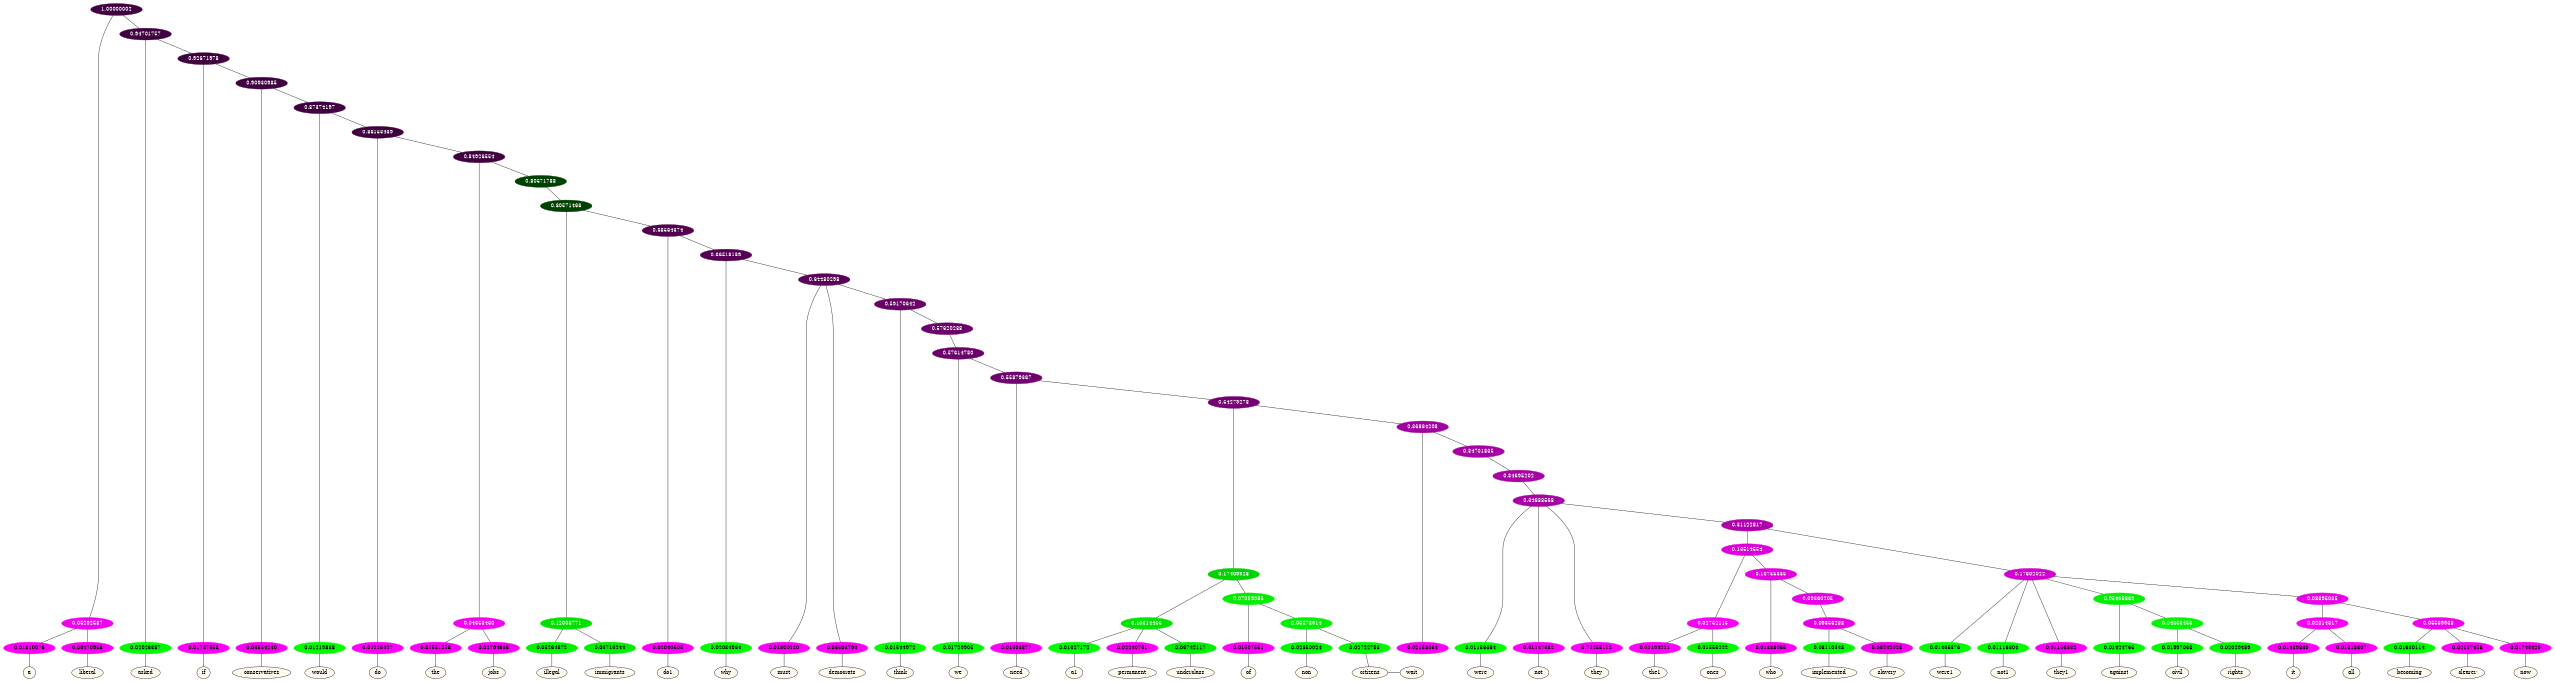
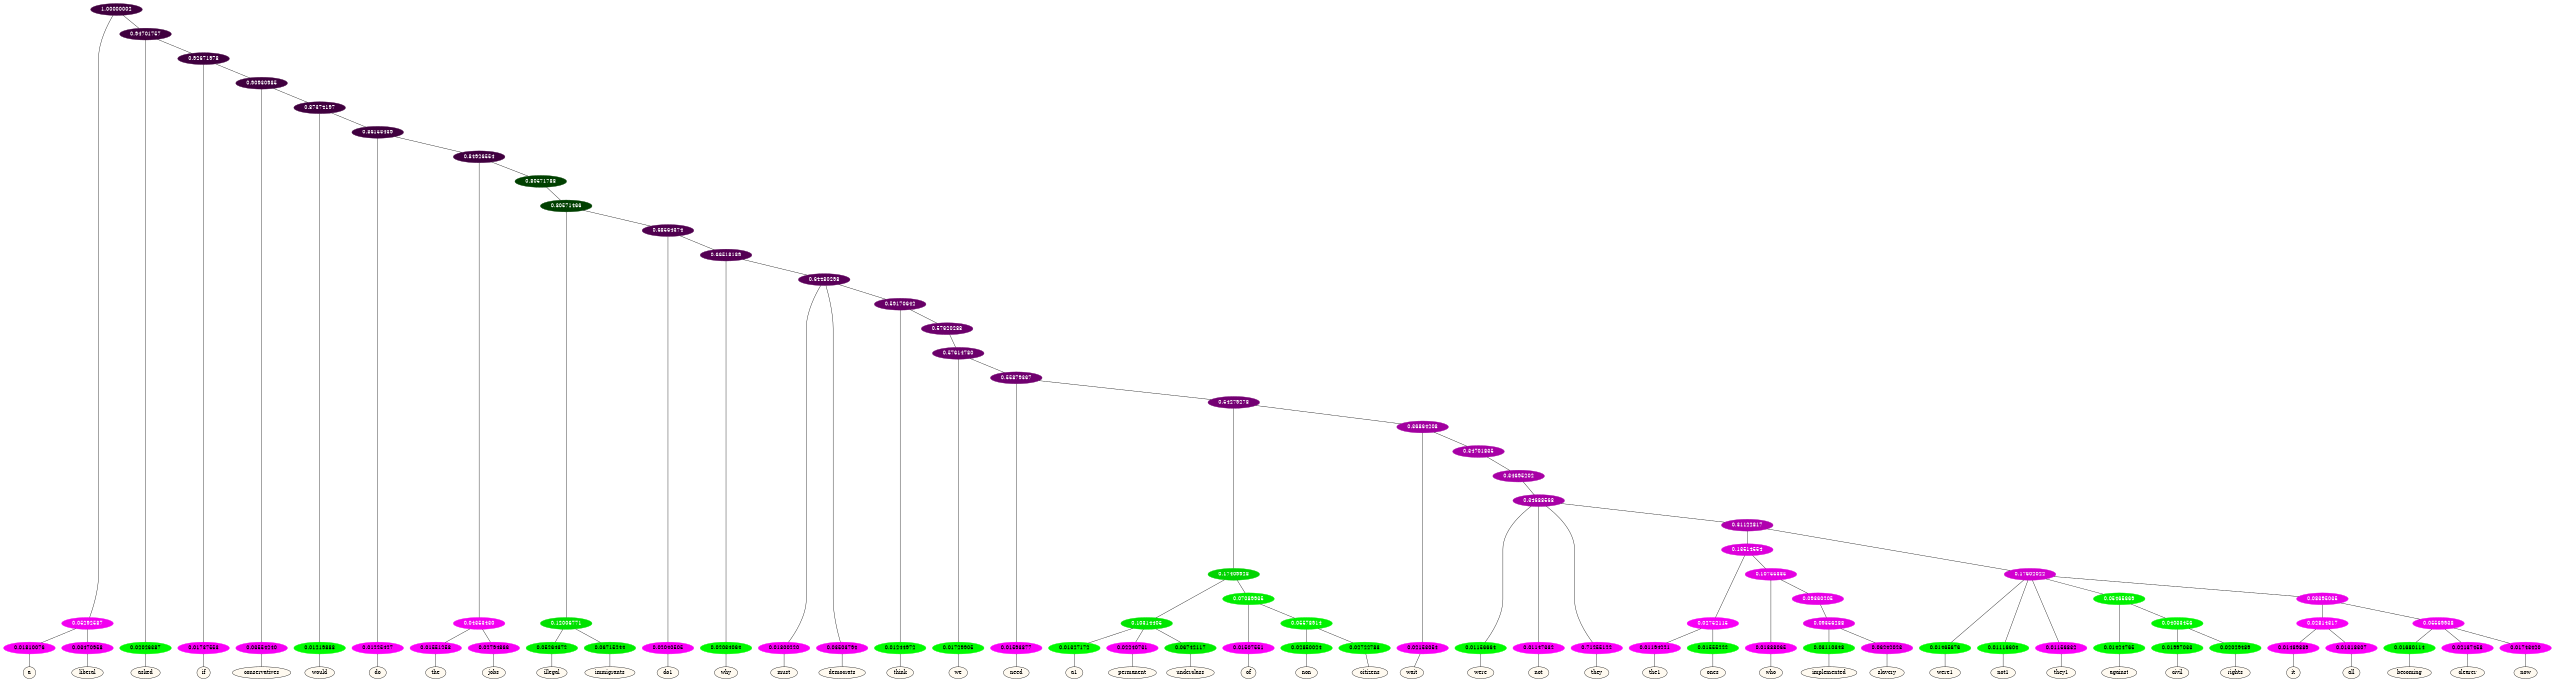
node "0.06716244": label "0.06716244" -> "0.06715244"
node "0.01544972": label "0.01544972" -> "0.01244972"
edge "citizens" -- "wait": now "0.02153054" -- "wait"
